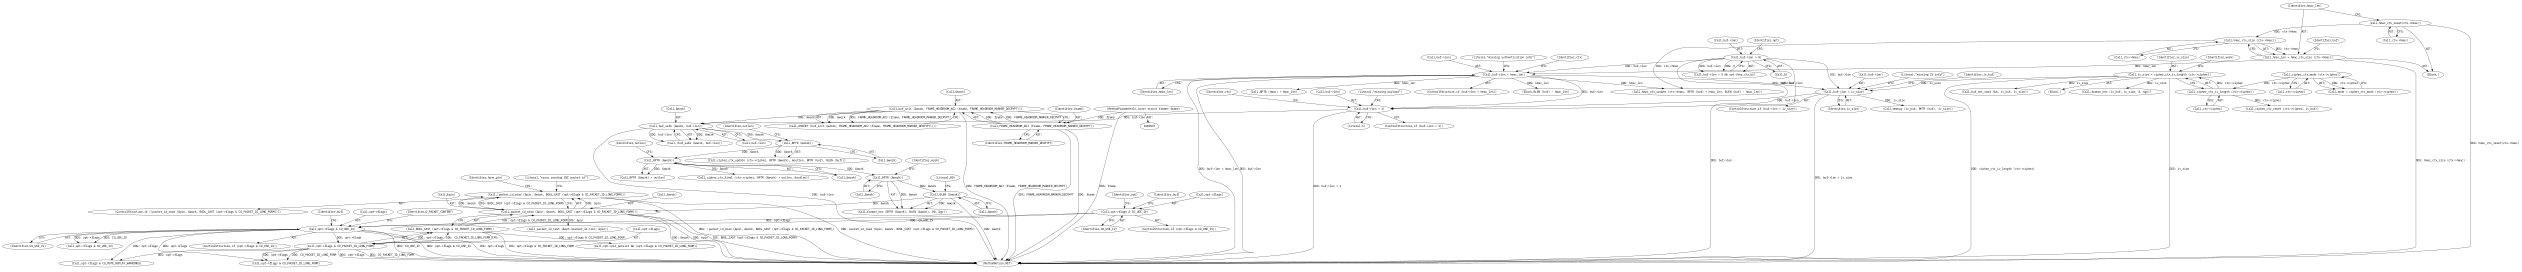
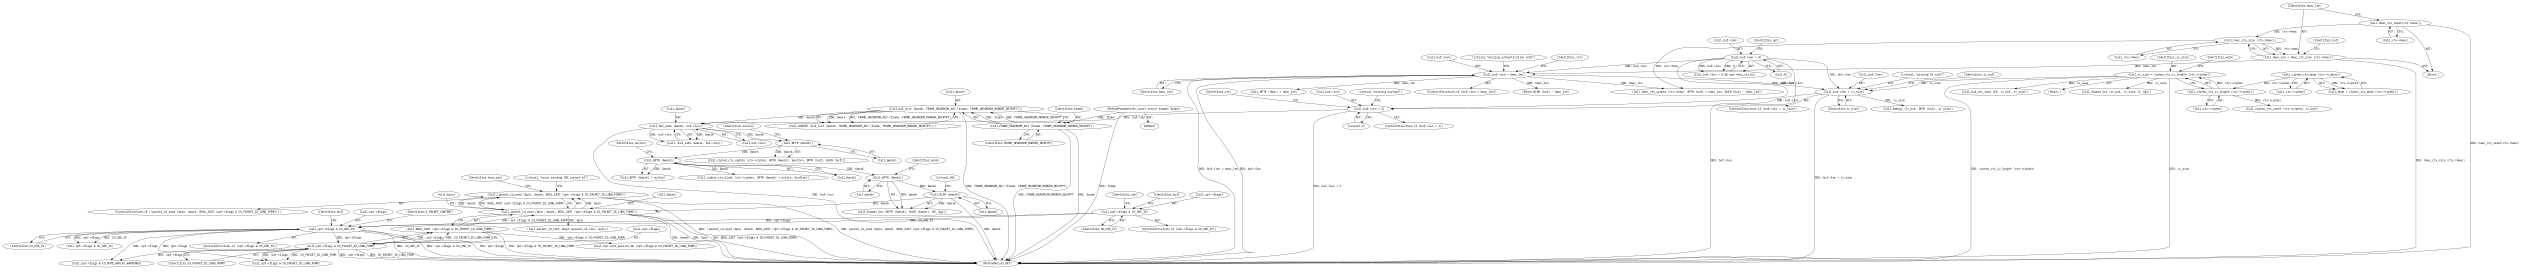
edge "(Call,buf->len < hmac_len)" -> "(Call,buf->len < 1)": removed, label "DDG: buf->len"
node "(Identifier,CO_PACKET_ID_LONG_FORM)": added
